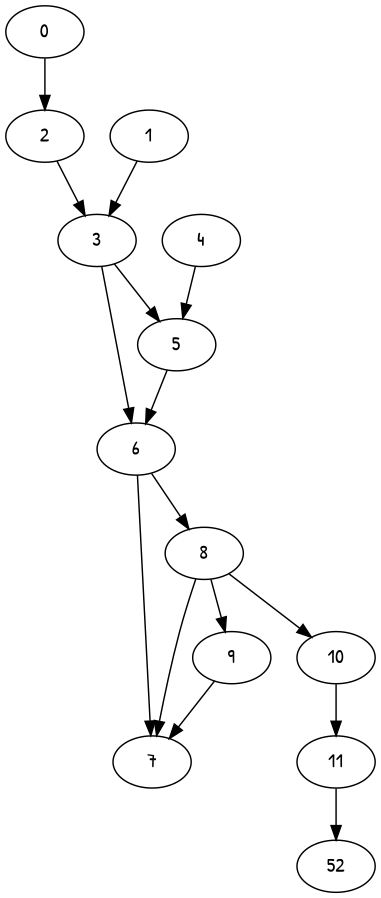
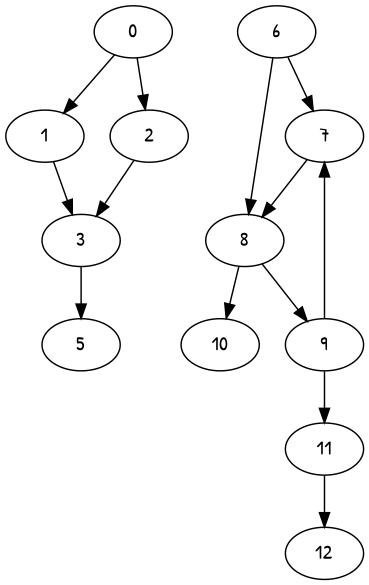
edge "0" -> "1": added
node "4": removed
edge "3" -> "6": removed
edge "5" -> "6": removed
edge "8" -> "7": reversed
edge "10" -> "11": now "9" -> "11"
node "52": label "52" -> "12"
